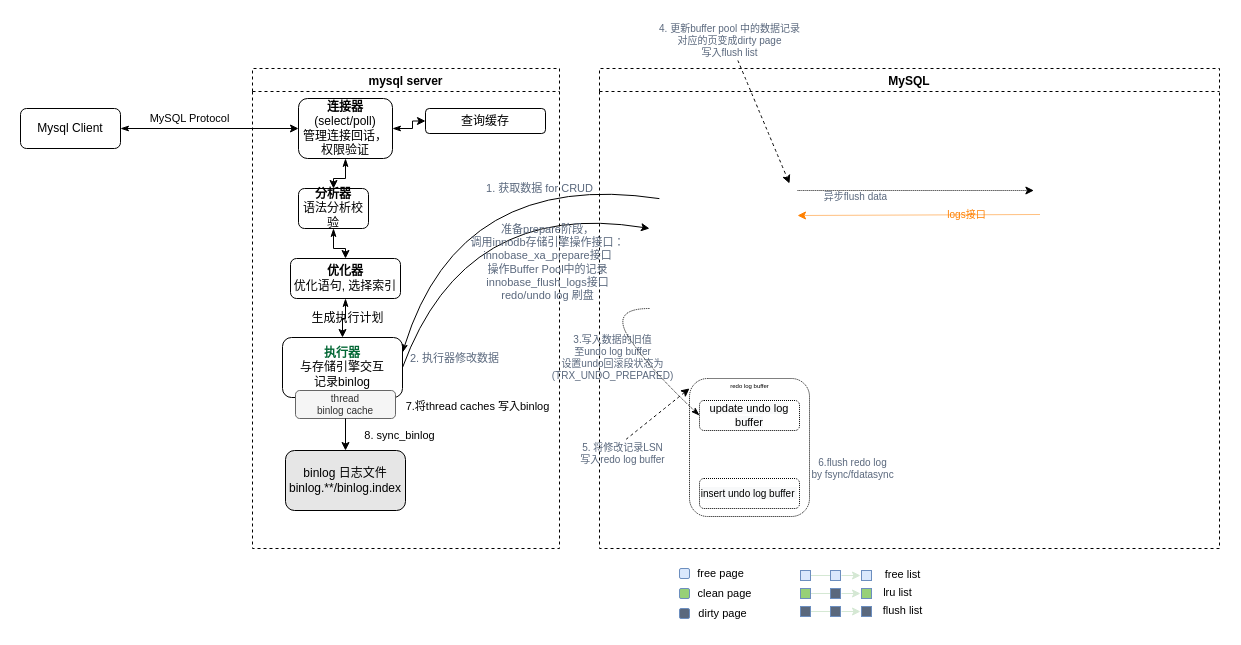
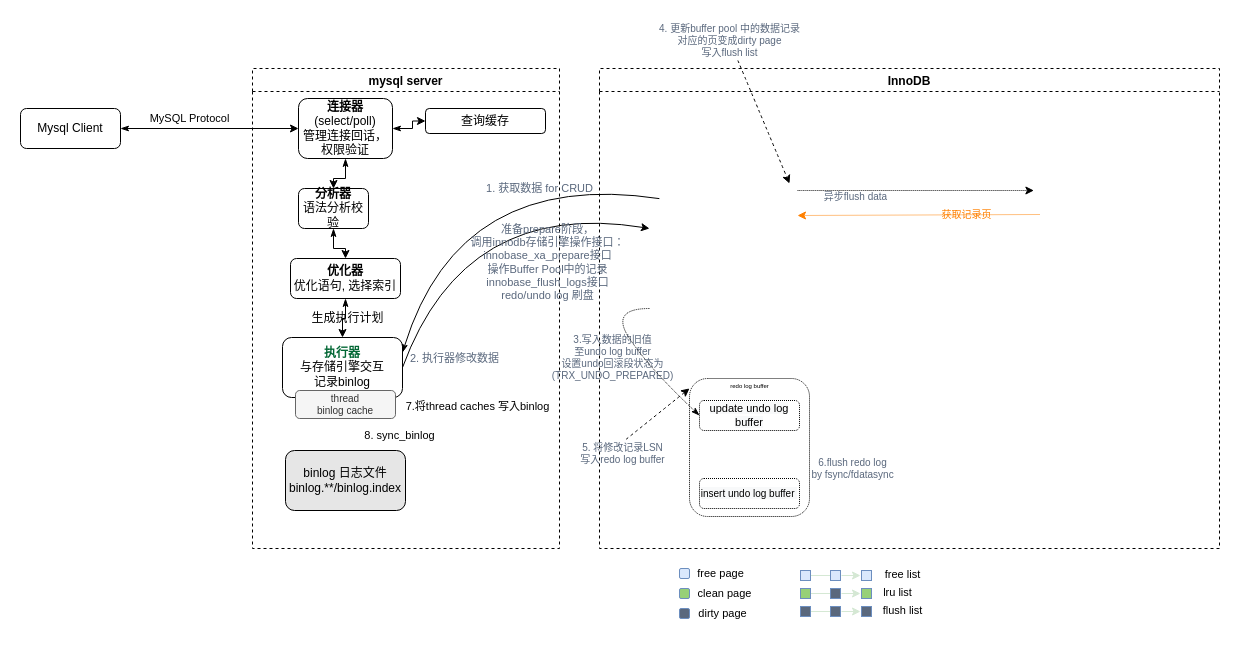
node "MySQL": label "MySQL" -> "InnoDB"
node "logs接口": label "logs接口" -> "获取记录页"
edge "thread binlog cache" -> "binlog 日志文件 binlog.**/binlog.index": removed
